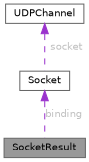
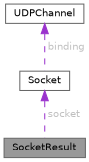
edge "Socket" -> "UDPChannel": label " socket" -> " binding"
edge "SocketResult" -> "Socket": label " binding" -> " socket"
